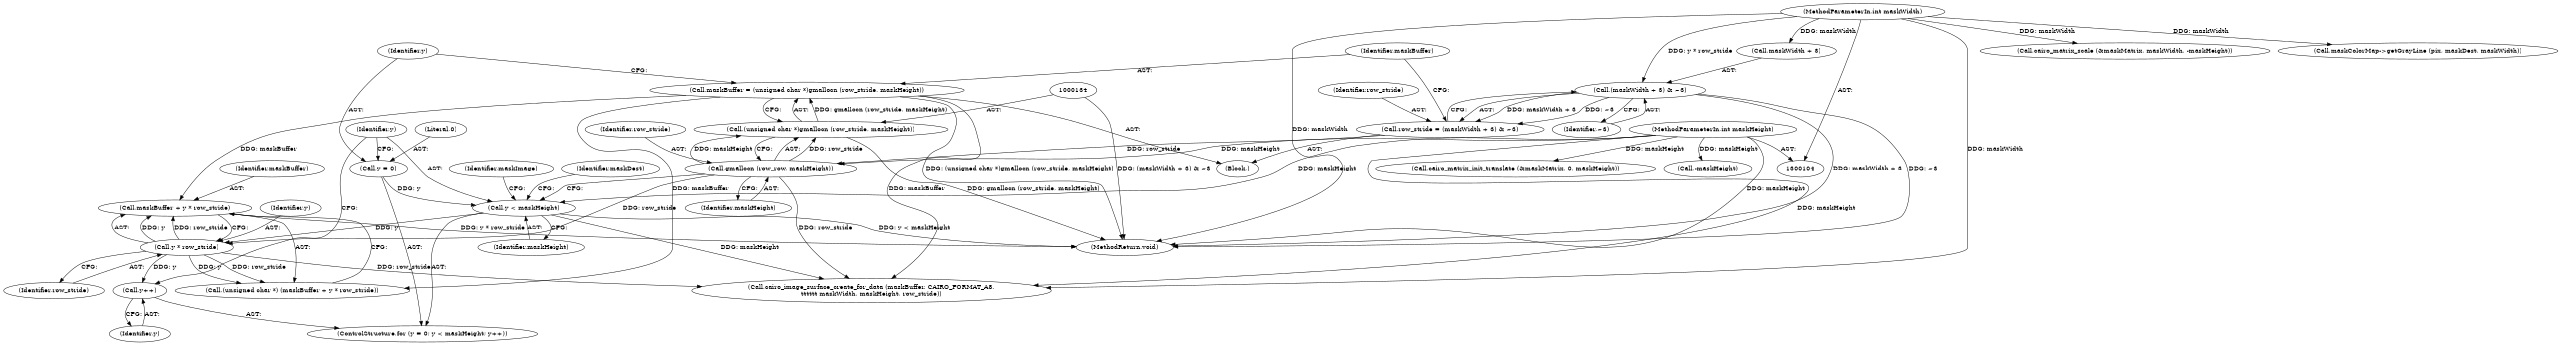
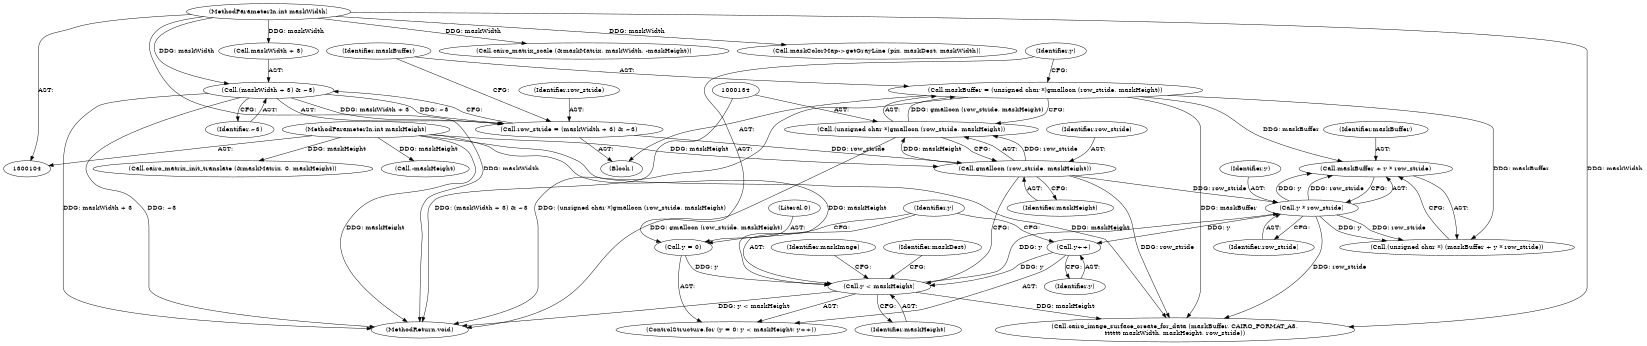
edge "(MethodParameterIn,int maskWidth)" -> "(Call,(maskWidth + 3) & ~3)": label "DDG: y * row_stride" -> "DDG: maskWidth"
node "(Call,gmallocn (row_row, maskHeight))": label "(Call,gmallocn (row_row, maskHeight))" -> "(Call,gmallocn (row_stride, maskHeight))"
edge "(Call,maskBuffer + y * row_stride)" -> "(MethodReturn,void)": removed, label "DDG: y * row_stride"
edge "(Call,y++)" -> "(Call,y < maskHeight)": added, label "DDG: y"
